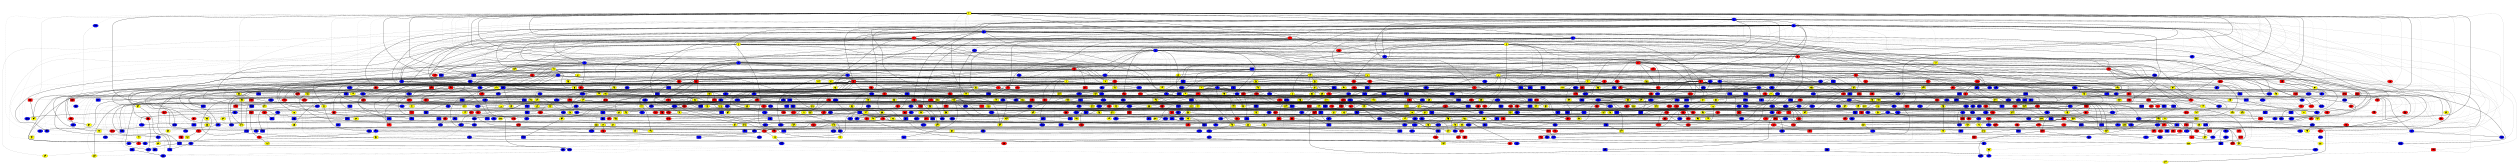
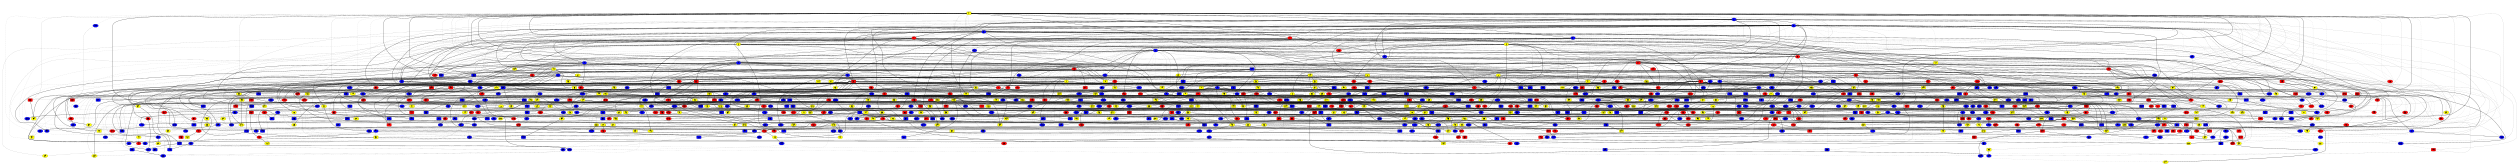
edge "8" -- "603": style bold -> dotted
